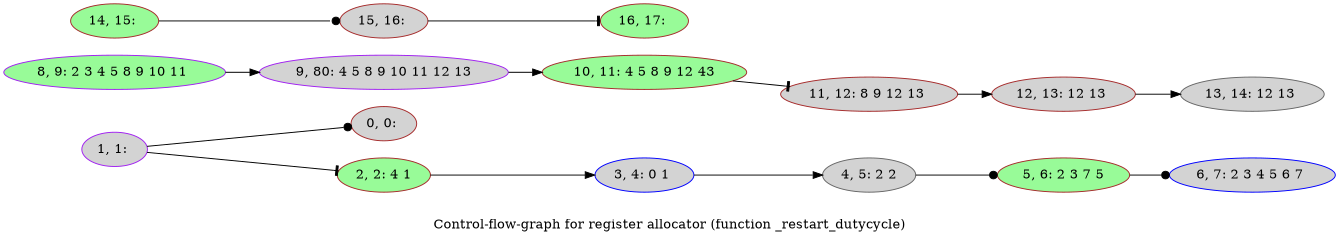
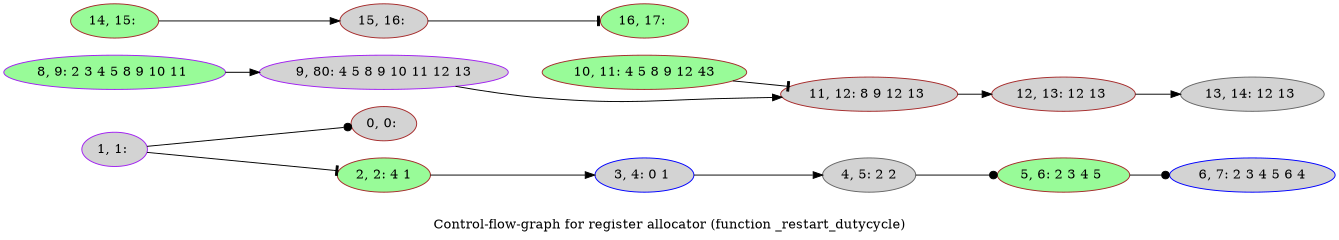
edge "14, 15:" -> "15, 16:": arrowhead dot -> normal
edge "9, 80: 4 5 8 9 10 11 12 13" -> "10, 11: 4 5 8 9 12 43": now "9, 80: 4 5 8 9 10 11 12 13" -> "11, 12: 8 9 12 13"
node "5, 6: 2 3 7 5": label "5, 6: 2 3 7 5" -> "5, 6: 2 3 4 5"
node "6, 7: 2 3 4 5 6 7": label "6, 7: 2 3 4 5 6 7" -> "6, 7: 2 3 4 5 6 4"
